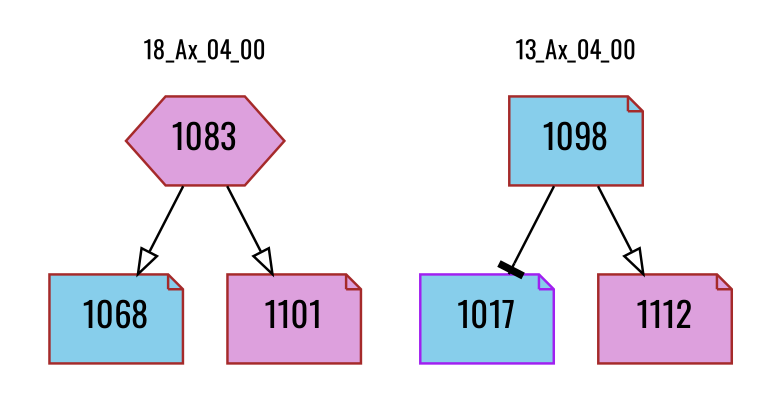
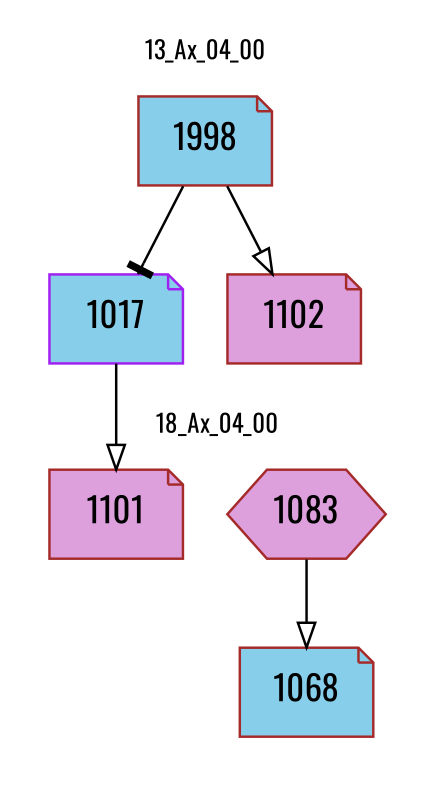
node "1098": label "1098" -> "1998"
edge "1083" -> "1101": now "1017" -> "1101"
node "1112": label "1112" -> "1102"
